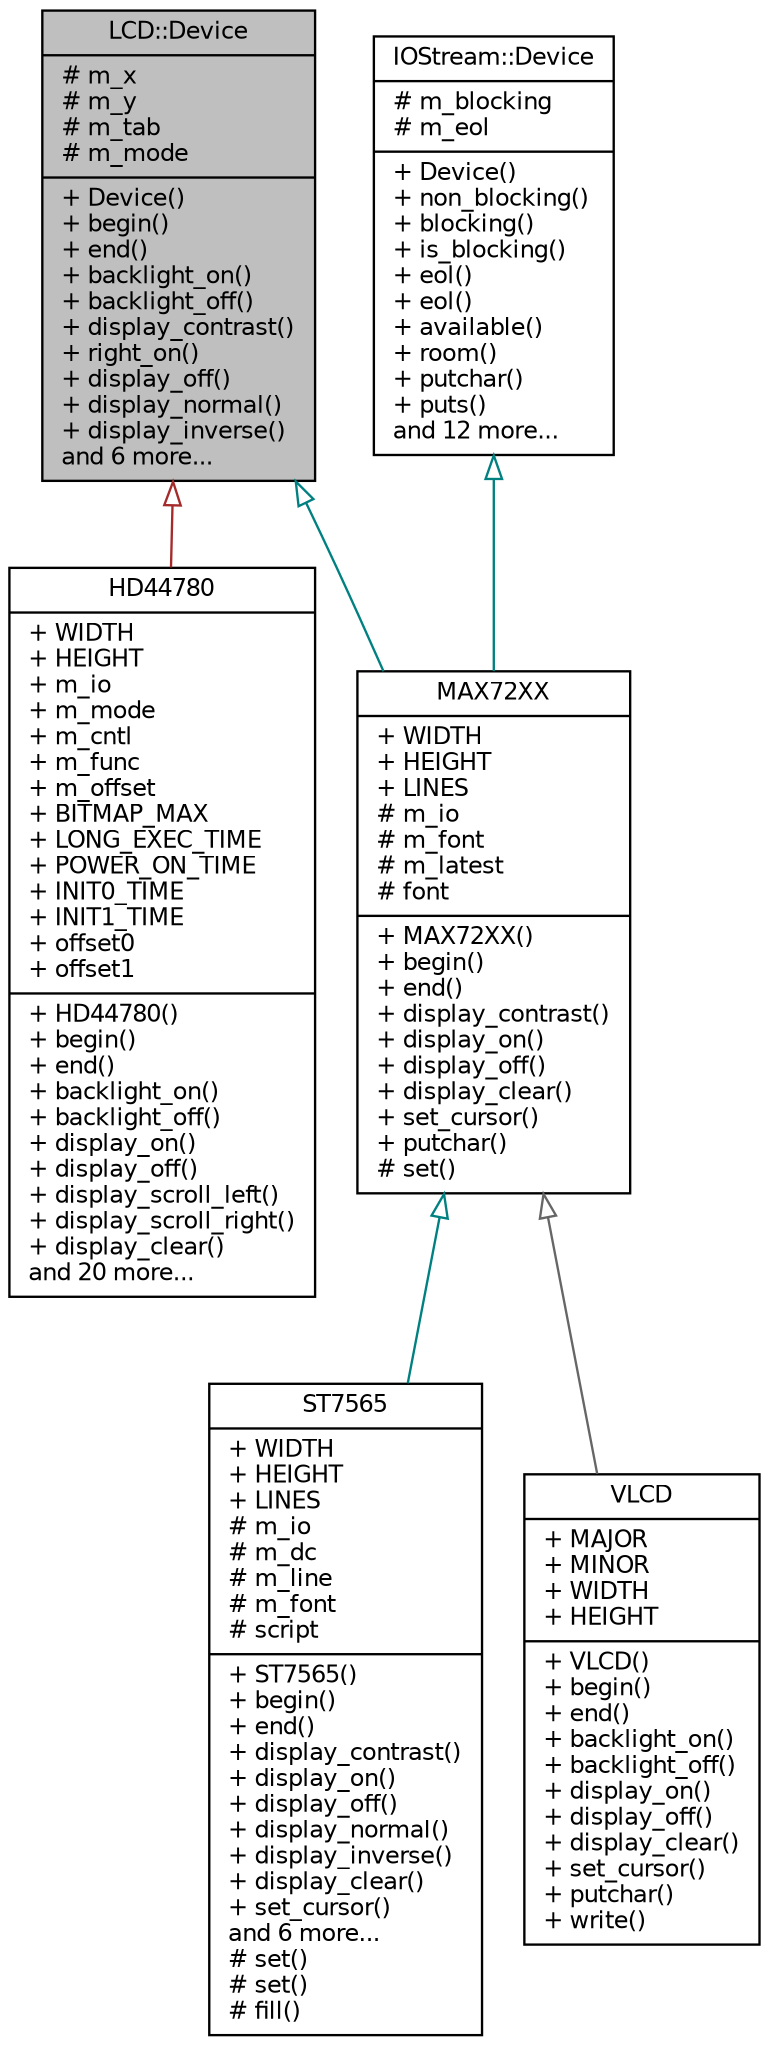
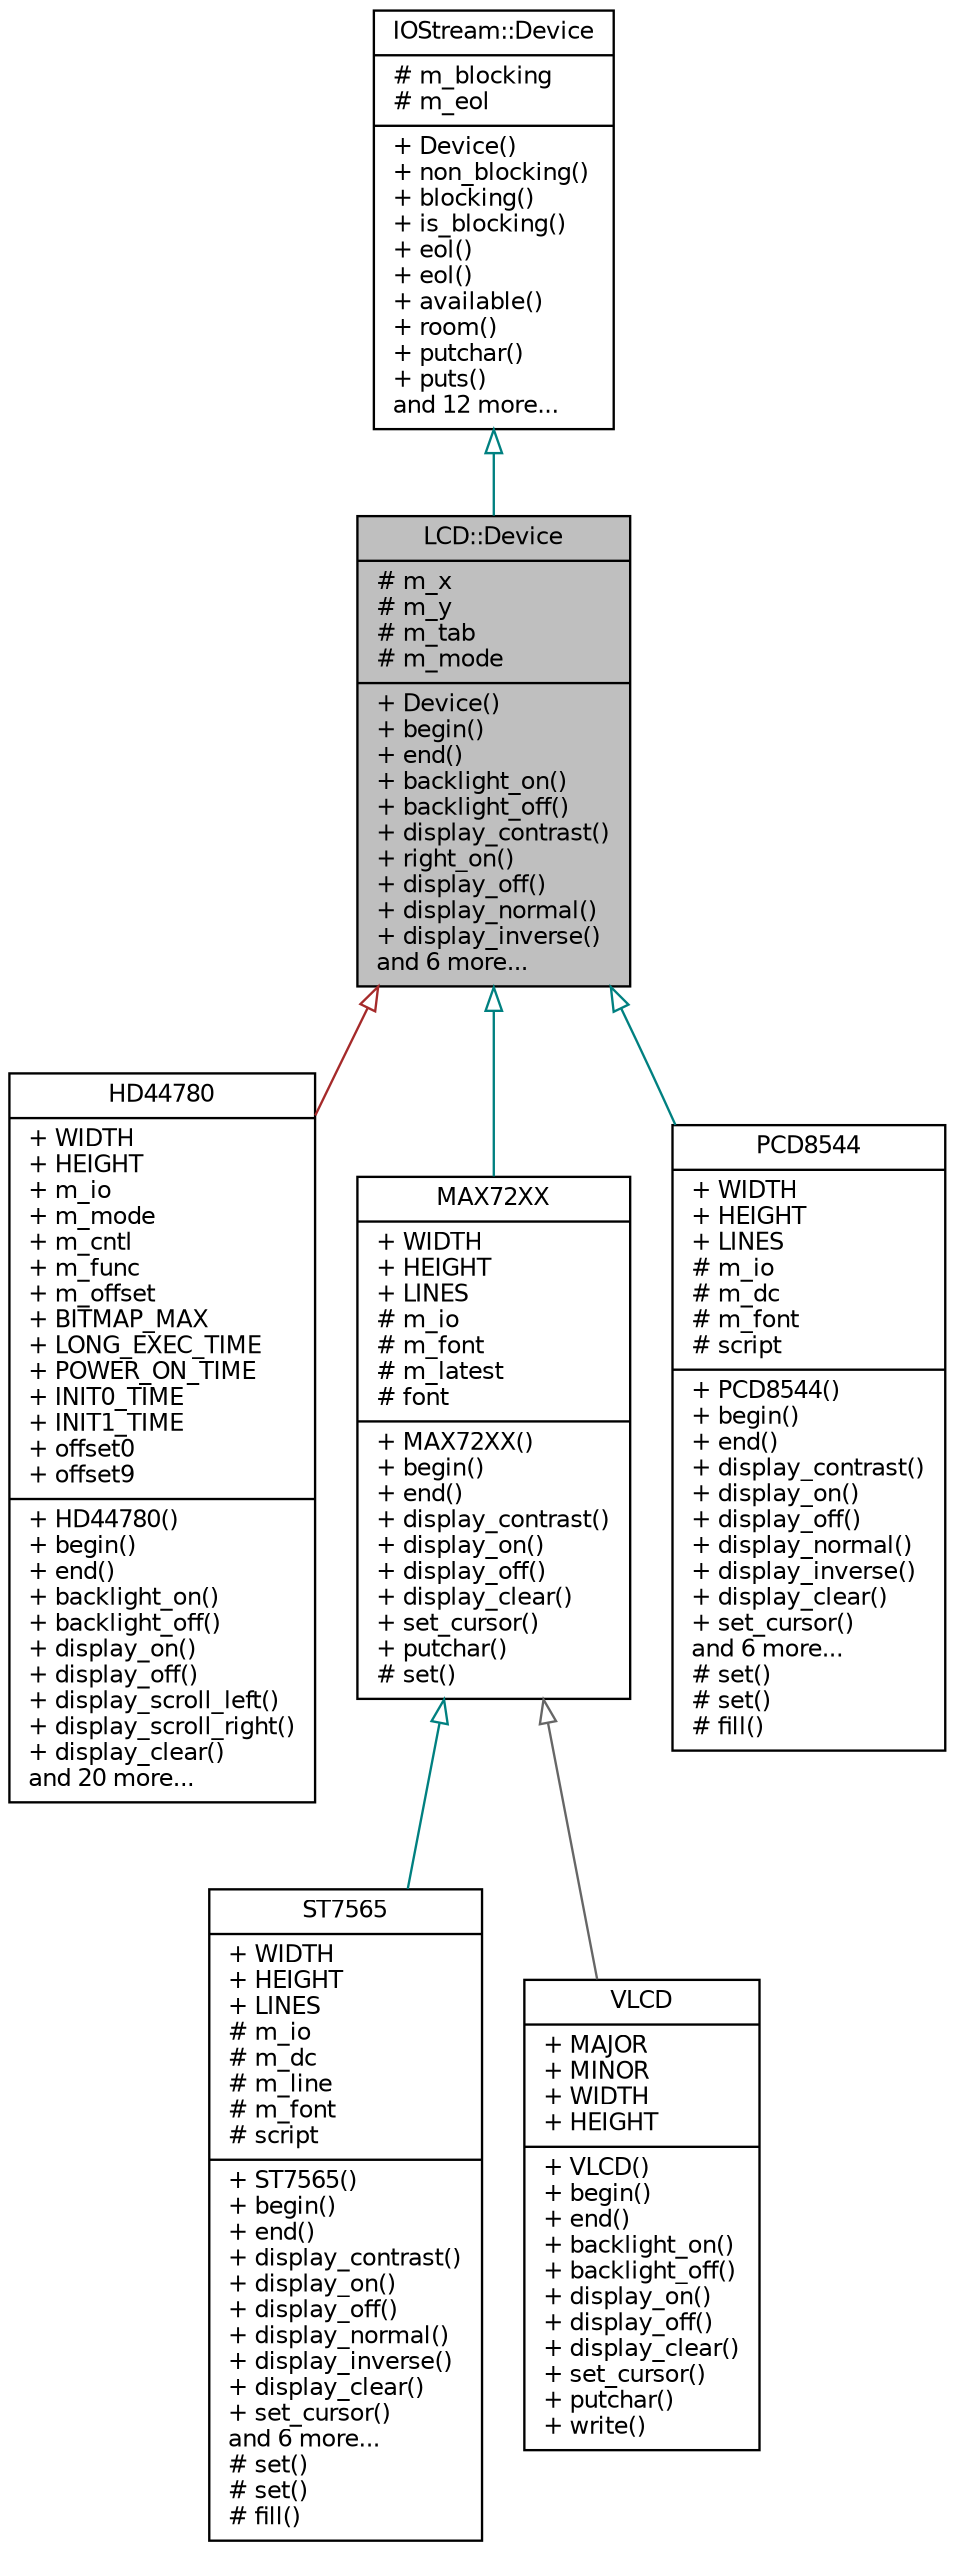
edge "MAX72XX" -> "IOStream::Device": now "LCD::Device" -> "IOStream::Device"
node "HD44780": text "+ offset1" -> "+ offset9"
node "PCD8544": added
